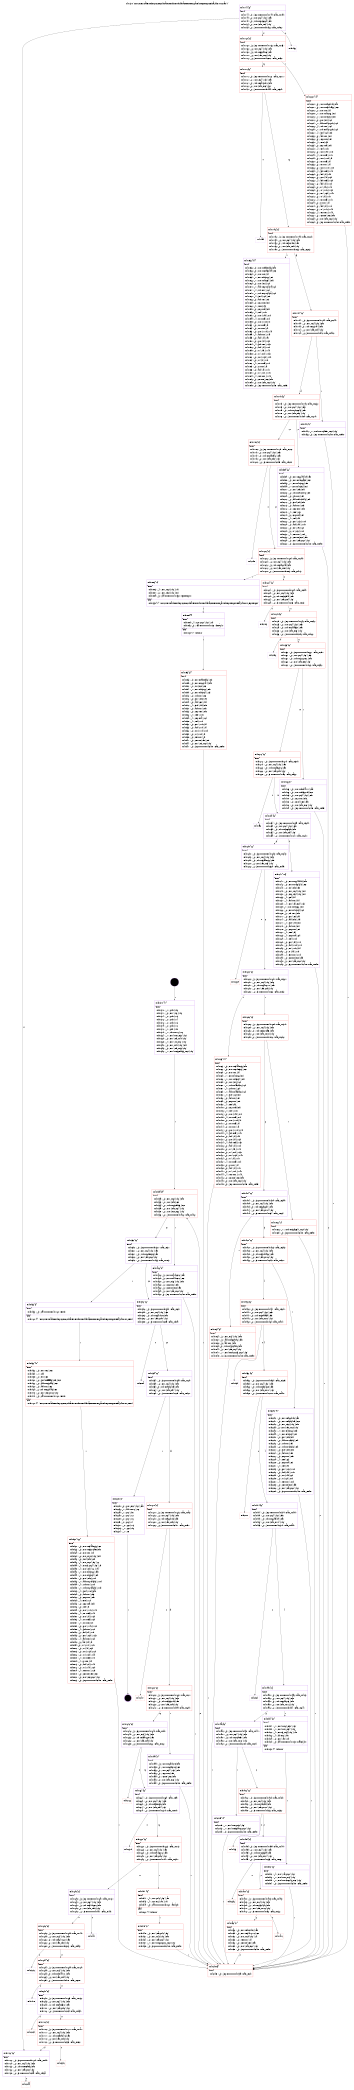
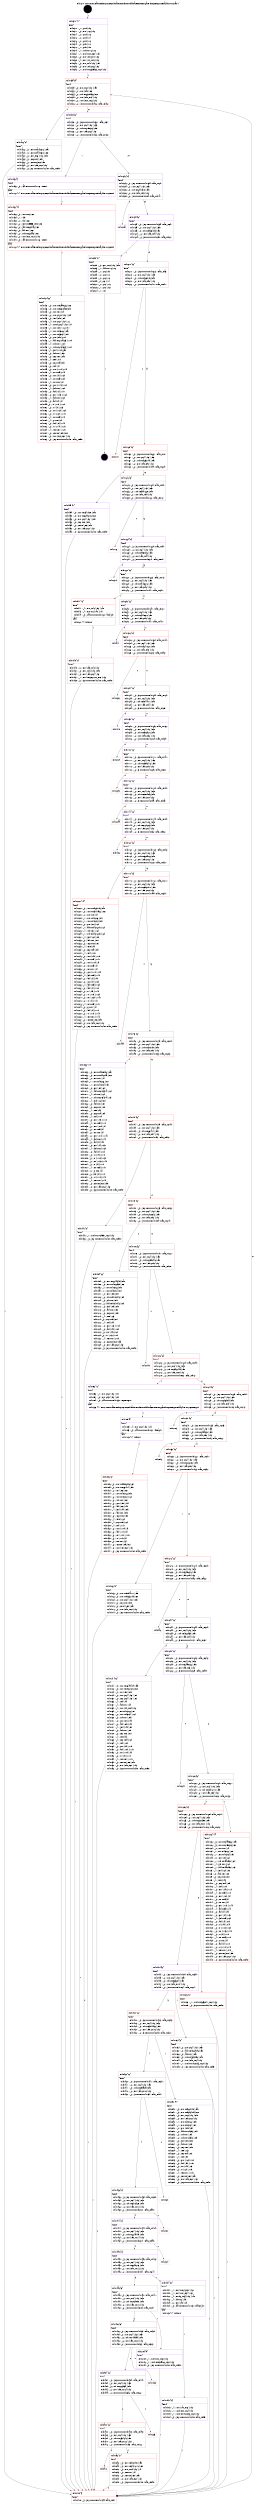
edge "0x401744 [28]" -> "0x401728 [28]": reversed
